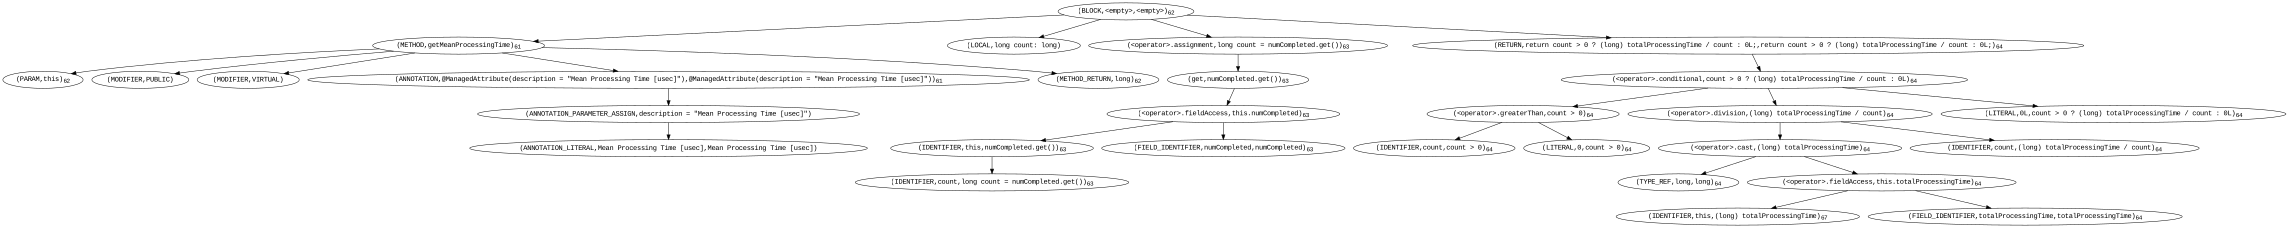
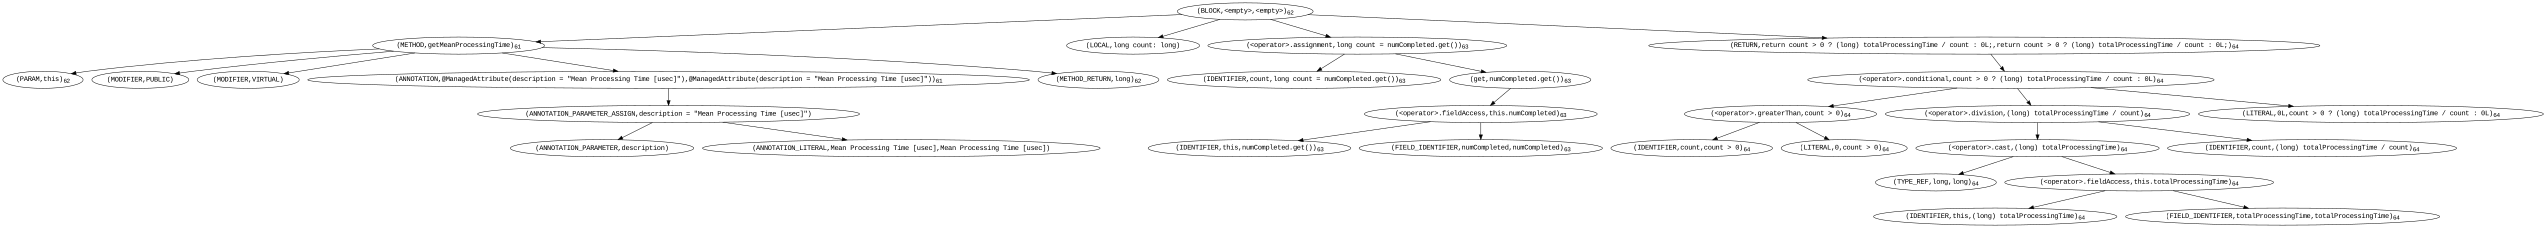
node "(ANNOTATION_PARAMETER,description)": added
edge "(IDENTIFIER,this,numCompleted.get())" -> "(IDENTIFIER,count,long count = numCompleted.get())": now "(<operator>.assignment,long count = numCompleted.get())" -> "(IDENTIFIER,count,long count = numCompleted.get())"
node "(IDENTIFIER,this,(long) totalProcessingTime)": text "67" -> "64"
